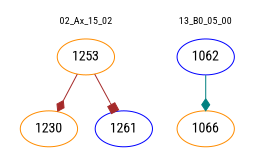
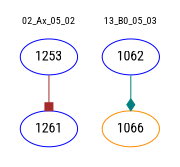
cluster "02_Ax_15_02": label "02_Ax_15_02" -> "02_Ax_05_02"
cluster "13_B0_05_00": label "13_B0_05_00" -> "13_B0_05_03"
node "1253": color darkorange -> blue
node "1230": removed
